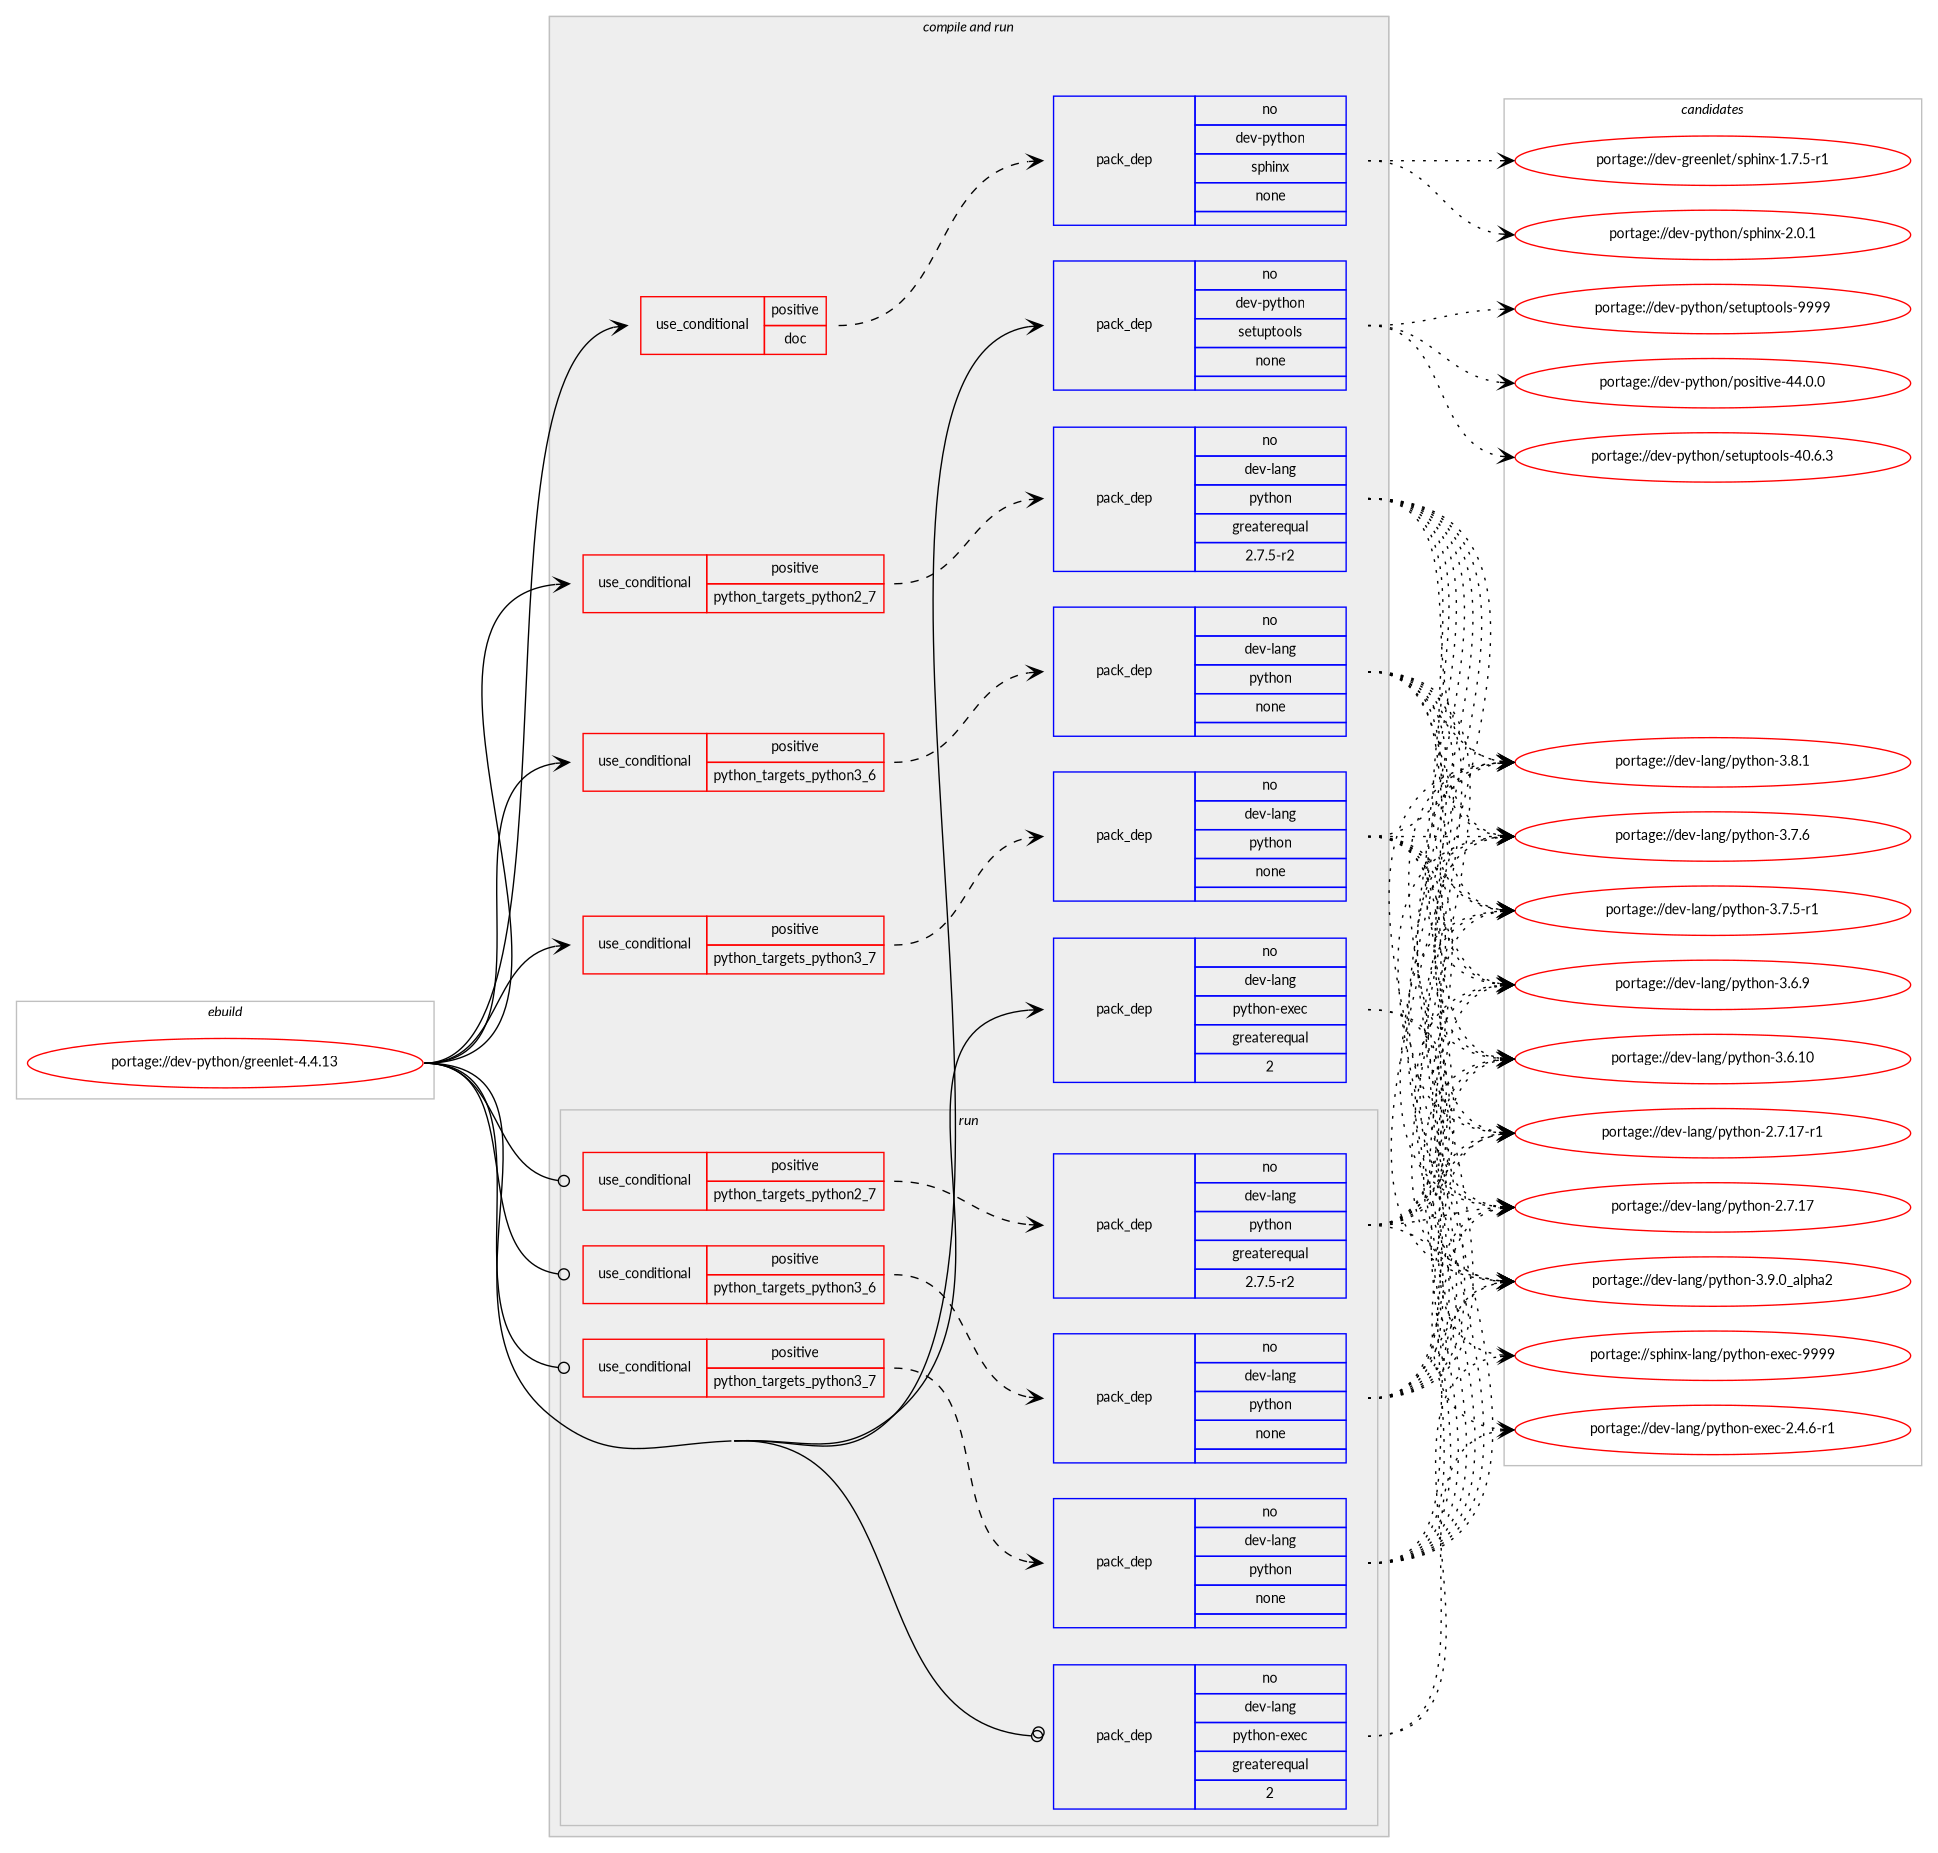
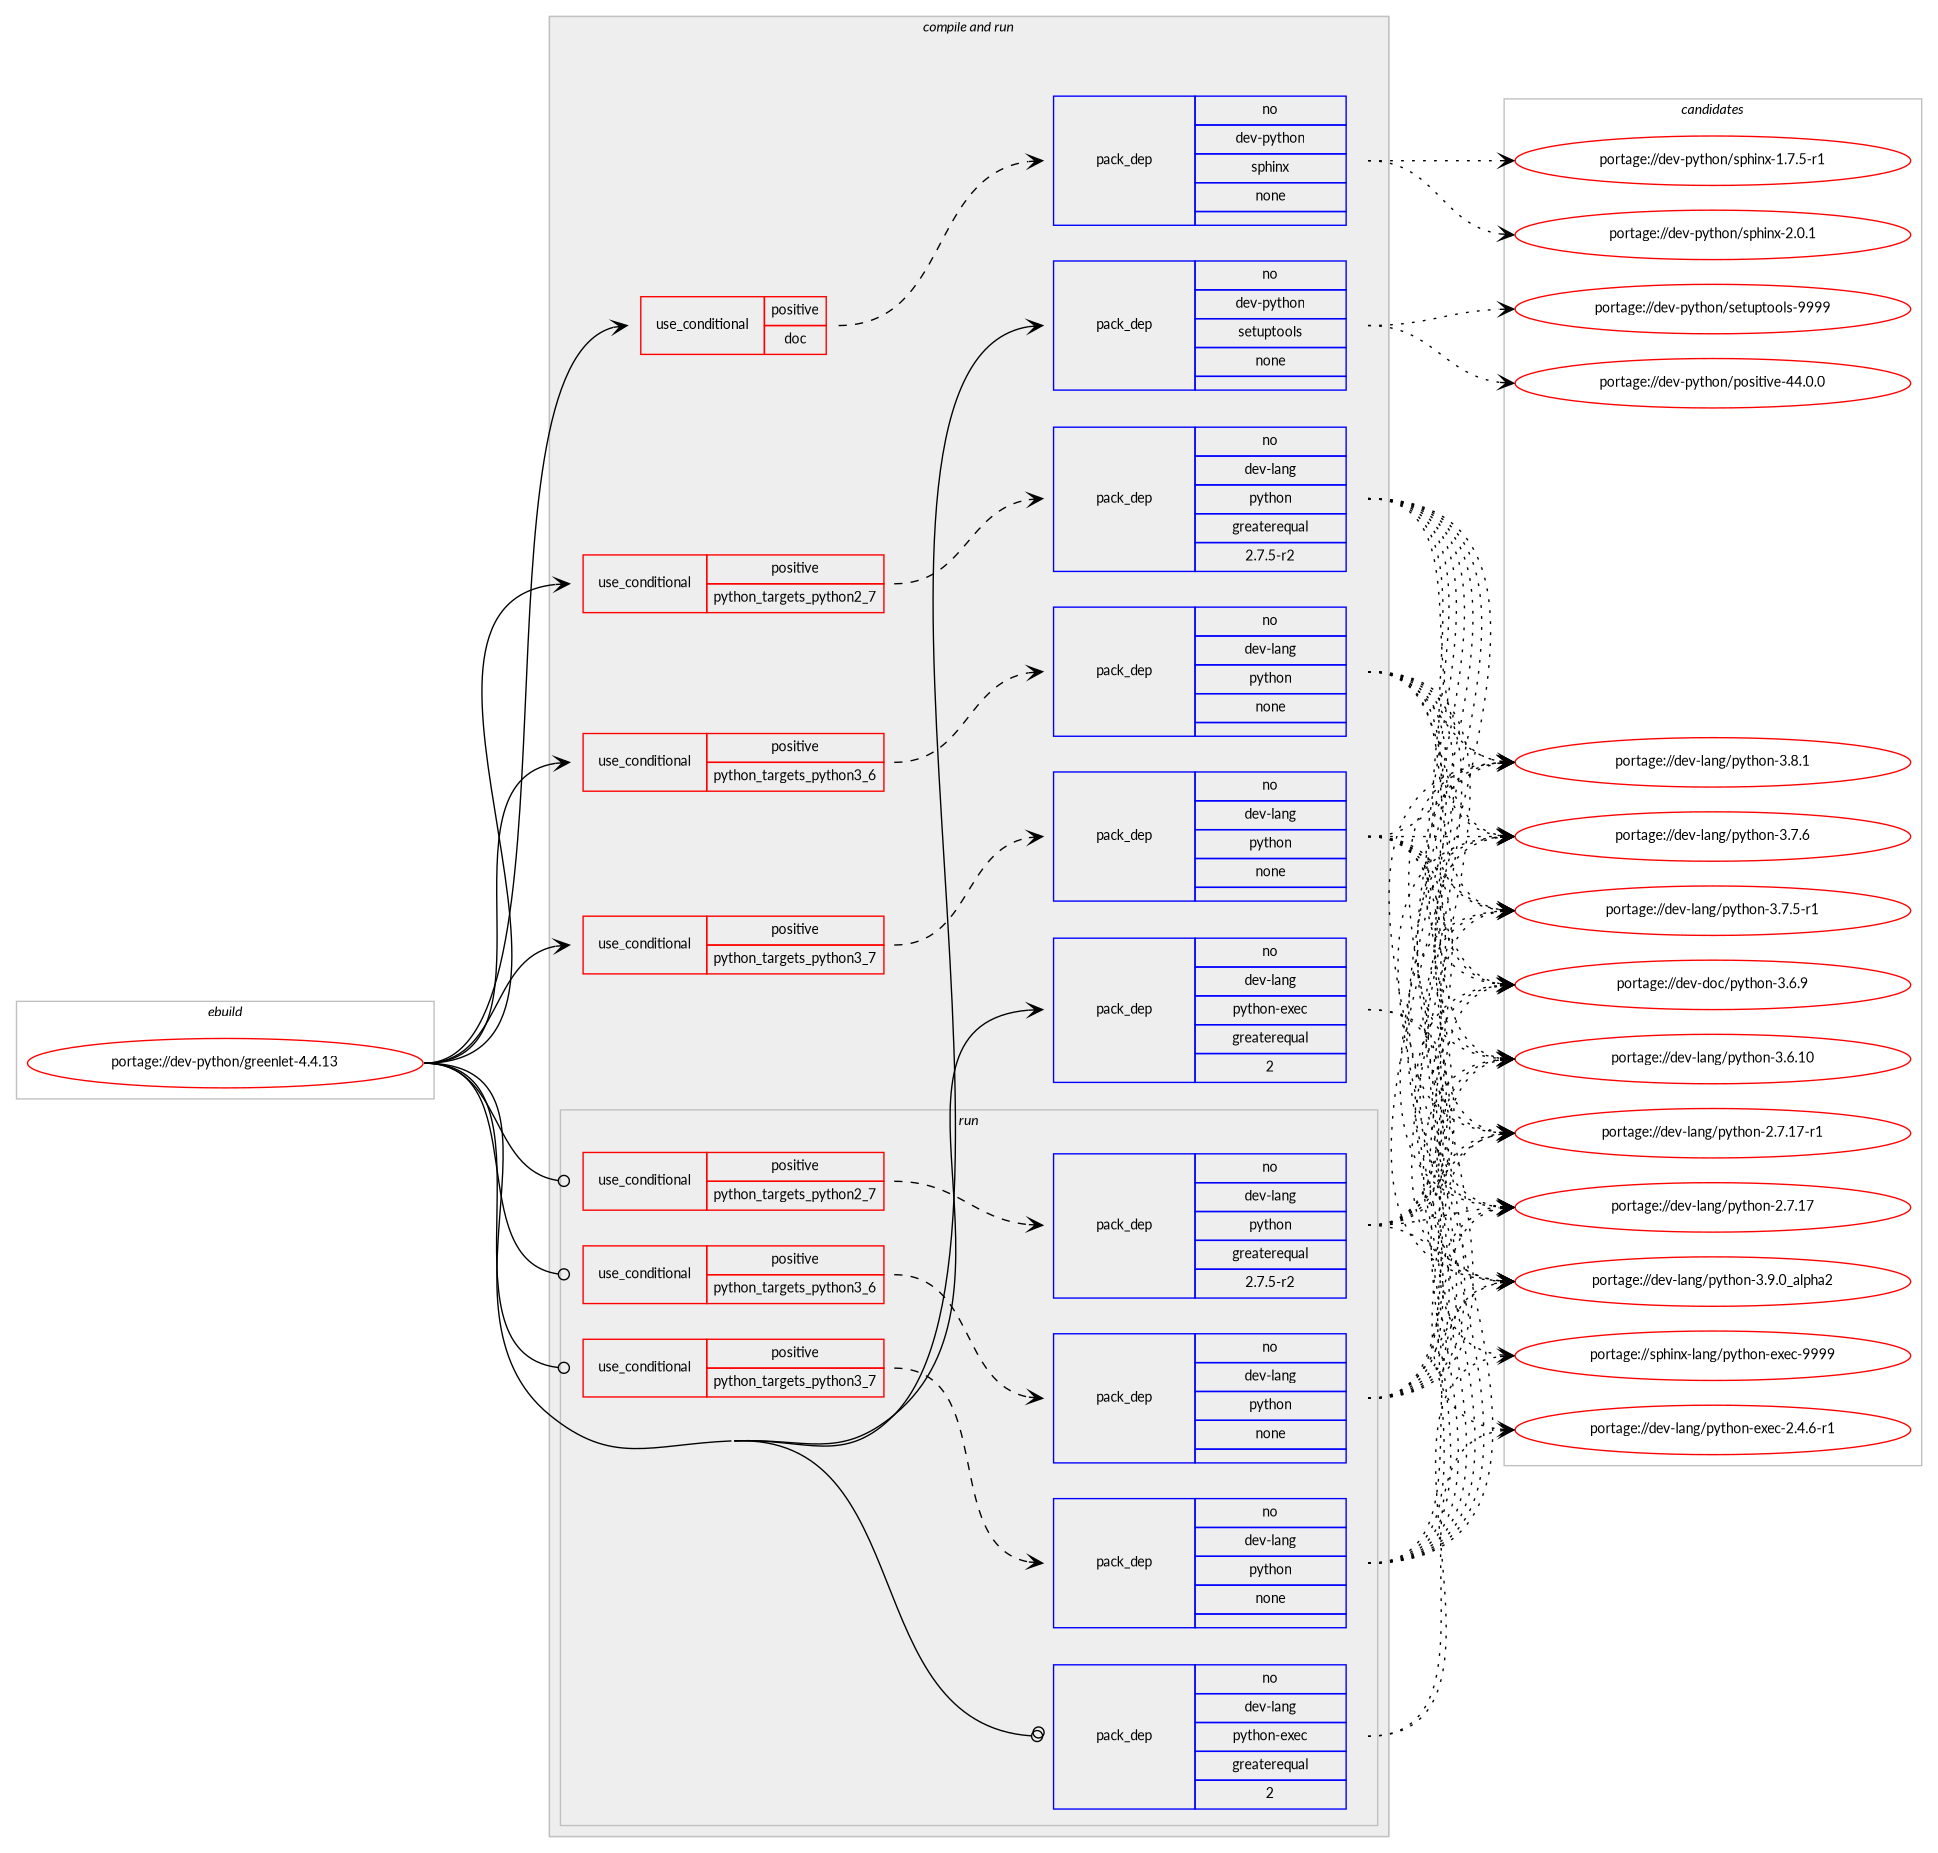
node "portage://dev-greenlet/sphinx-1.7.5-r1": label "portage://dev-greenlet/sphinx-1.7.5-r1" -> "portage://dev-python/sphinx-1.7.5-r1"
node "portage://dev-python/setuptools-40.6.3": removed
node "portage://dev-lang/python-3.6.9": label "portage://dev-lang/python-3.6.9" -> "portage://dev-doc/python-3.6.9"
